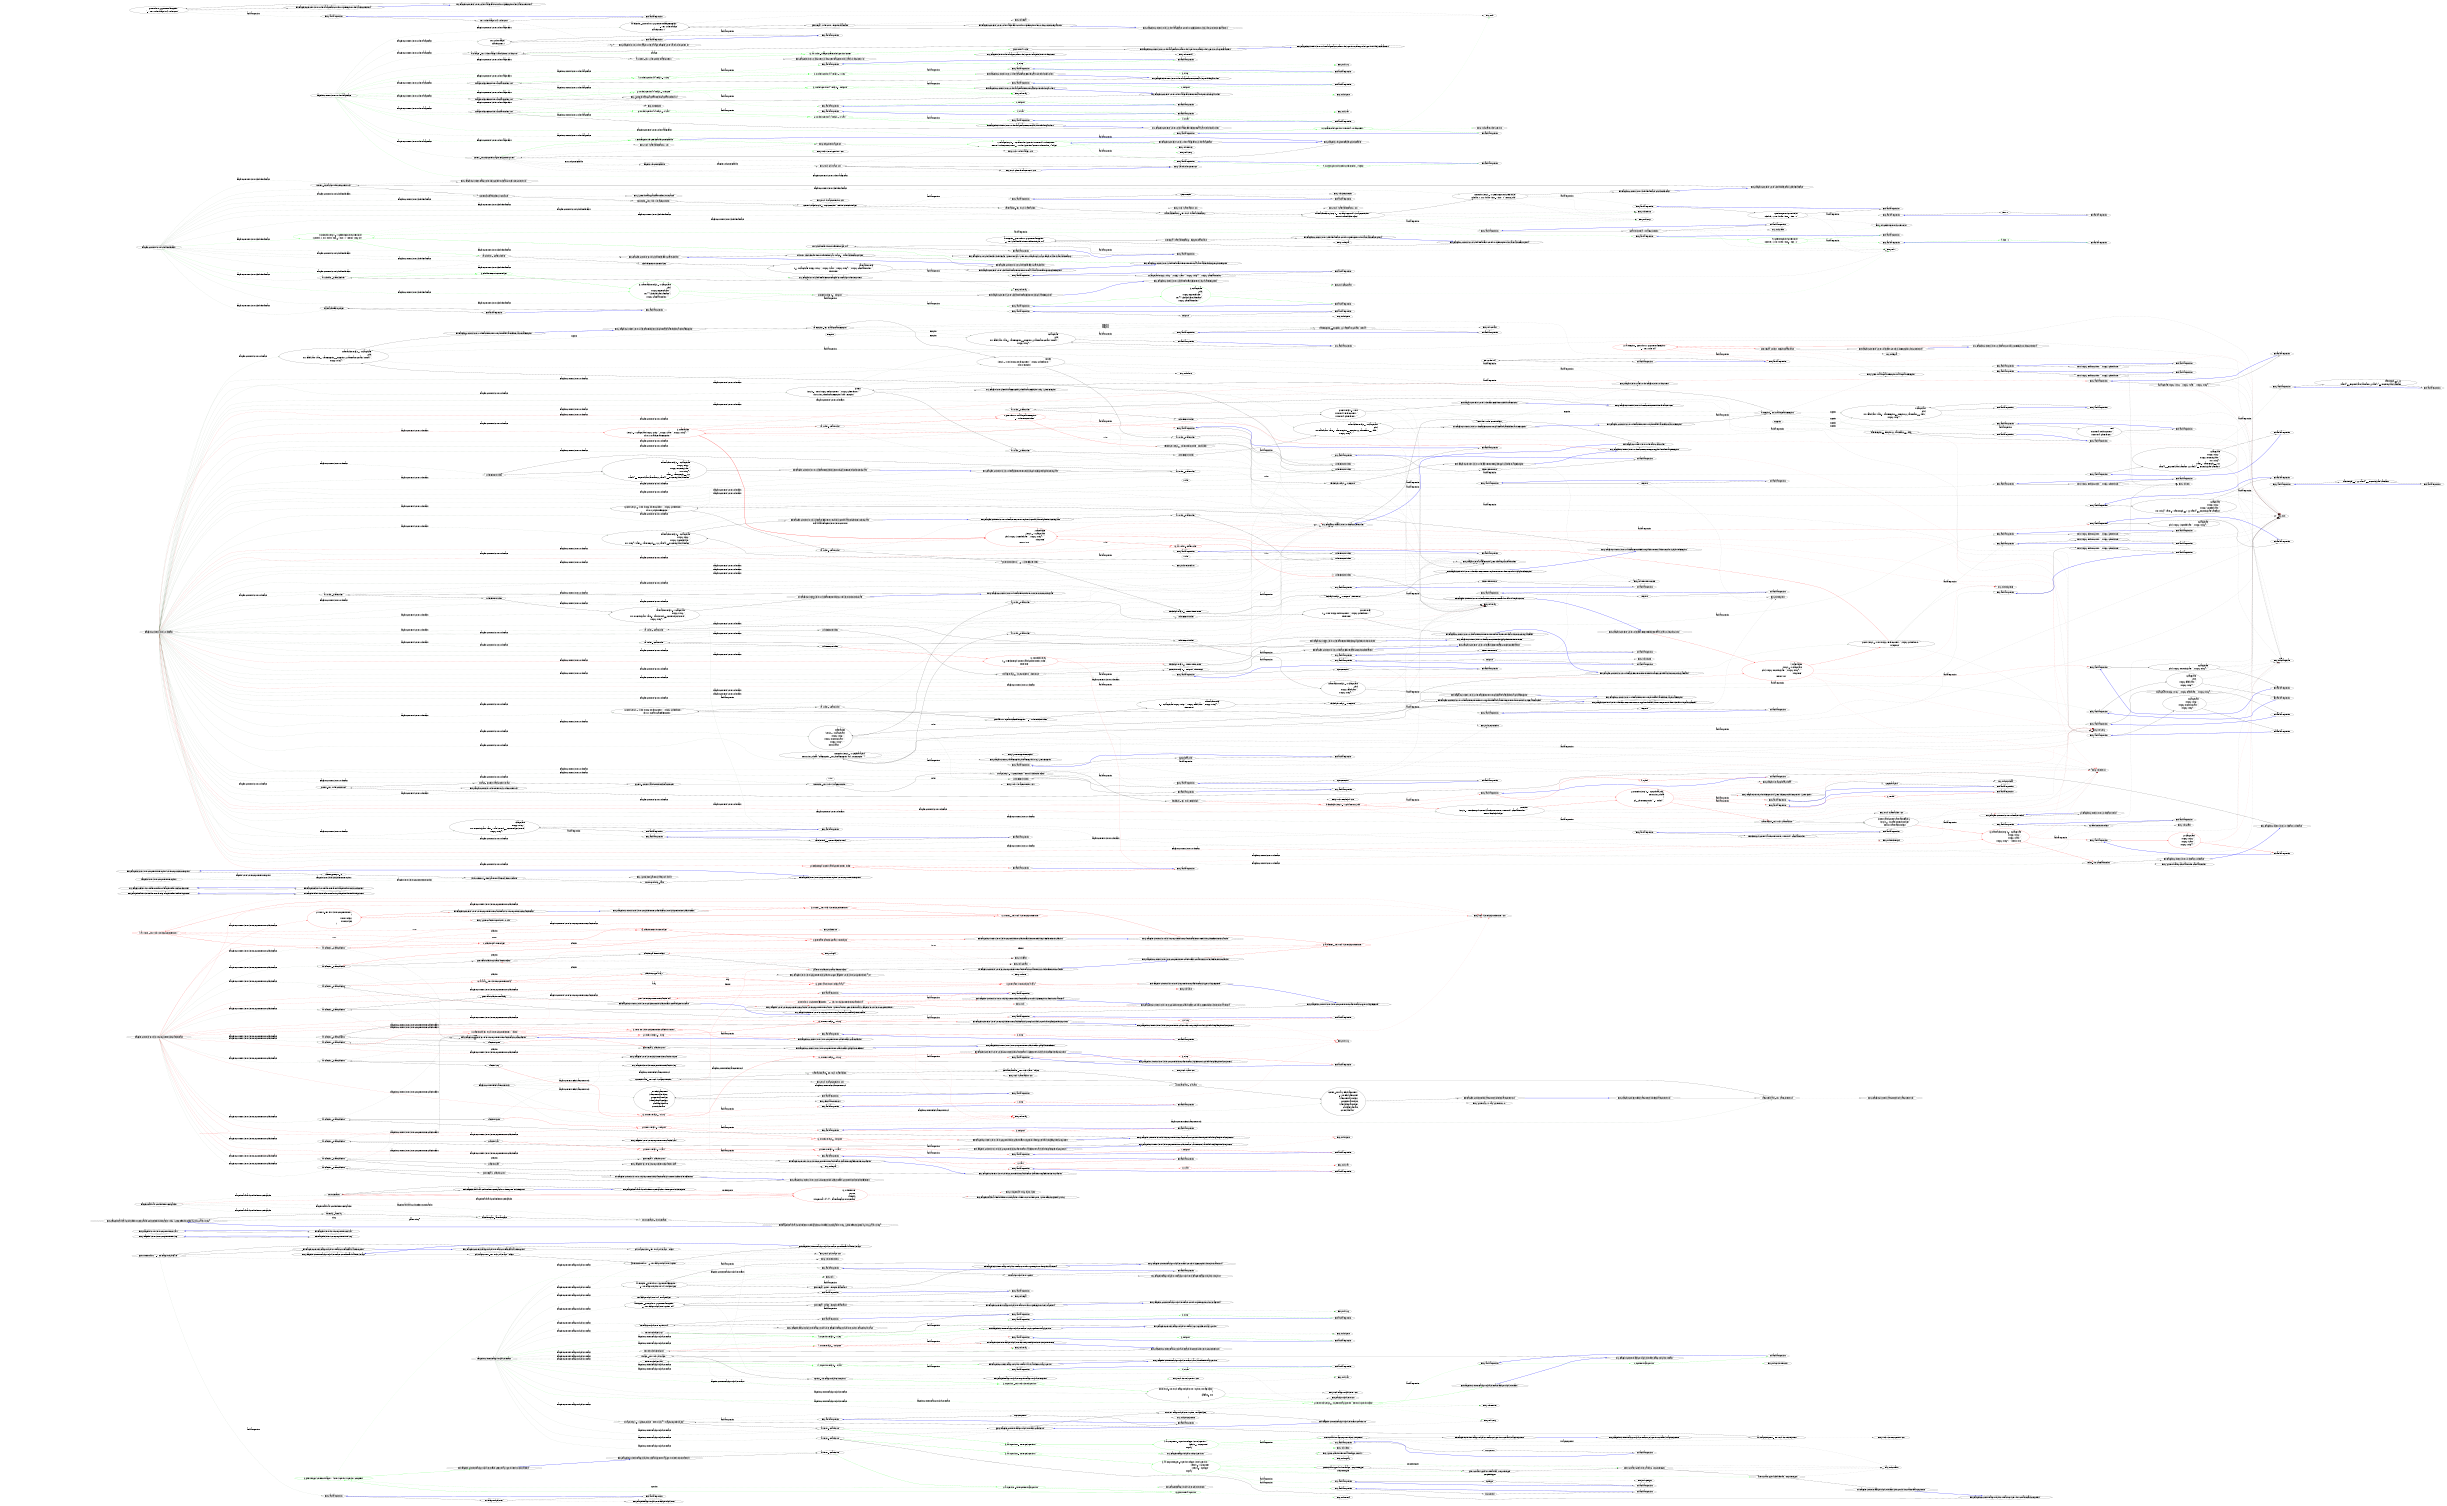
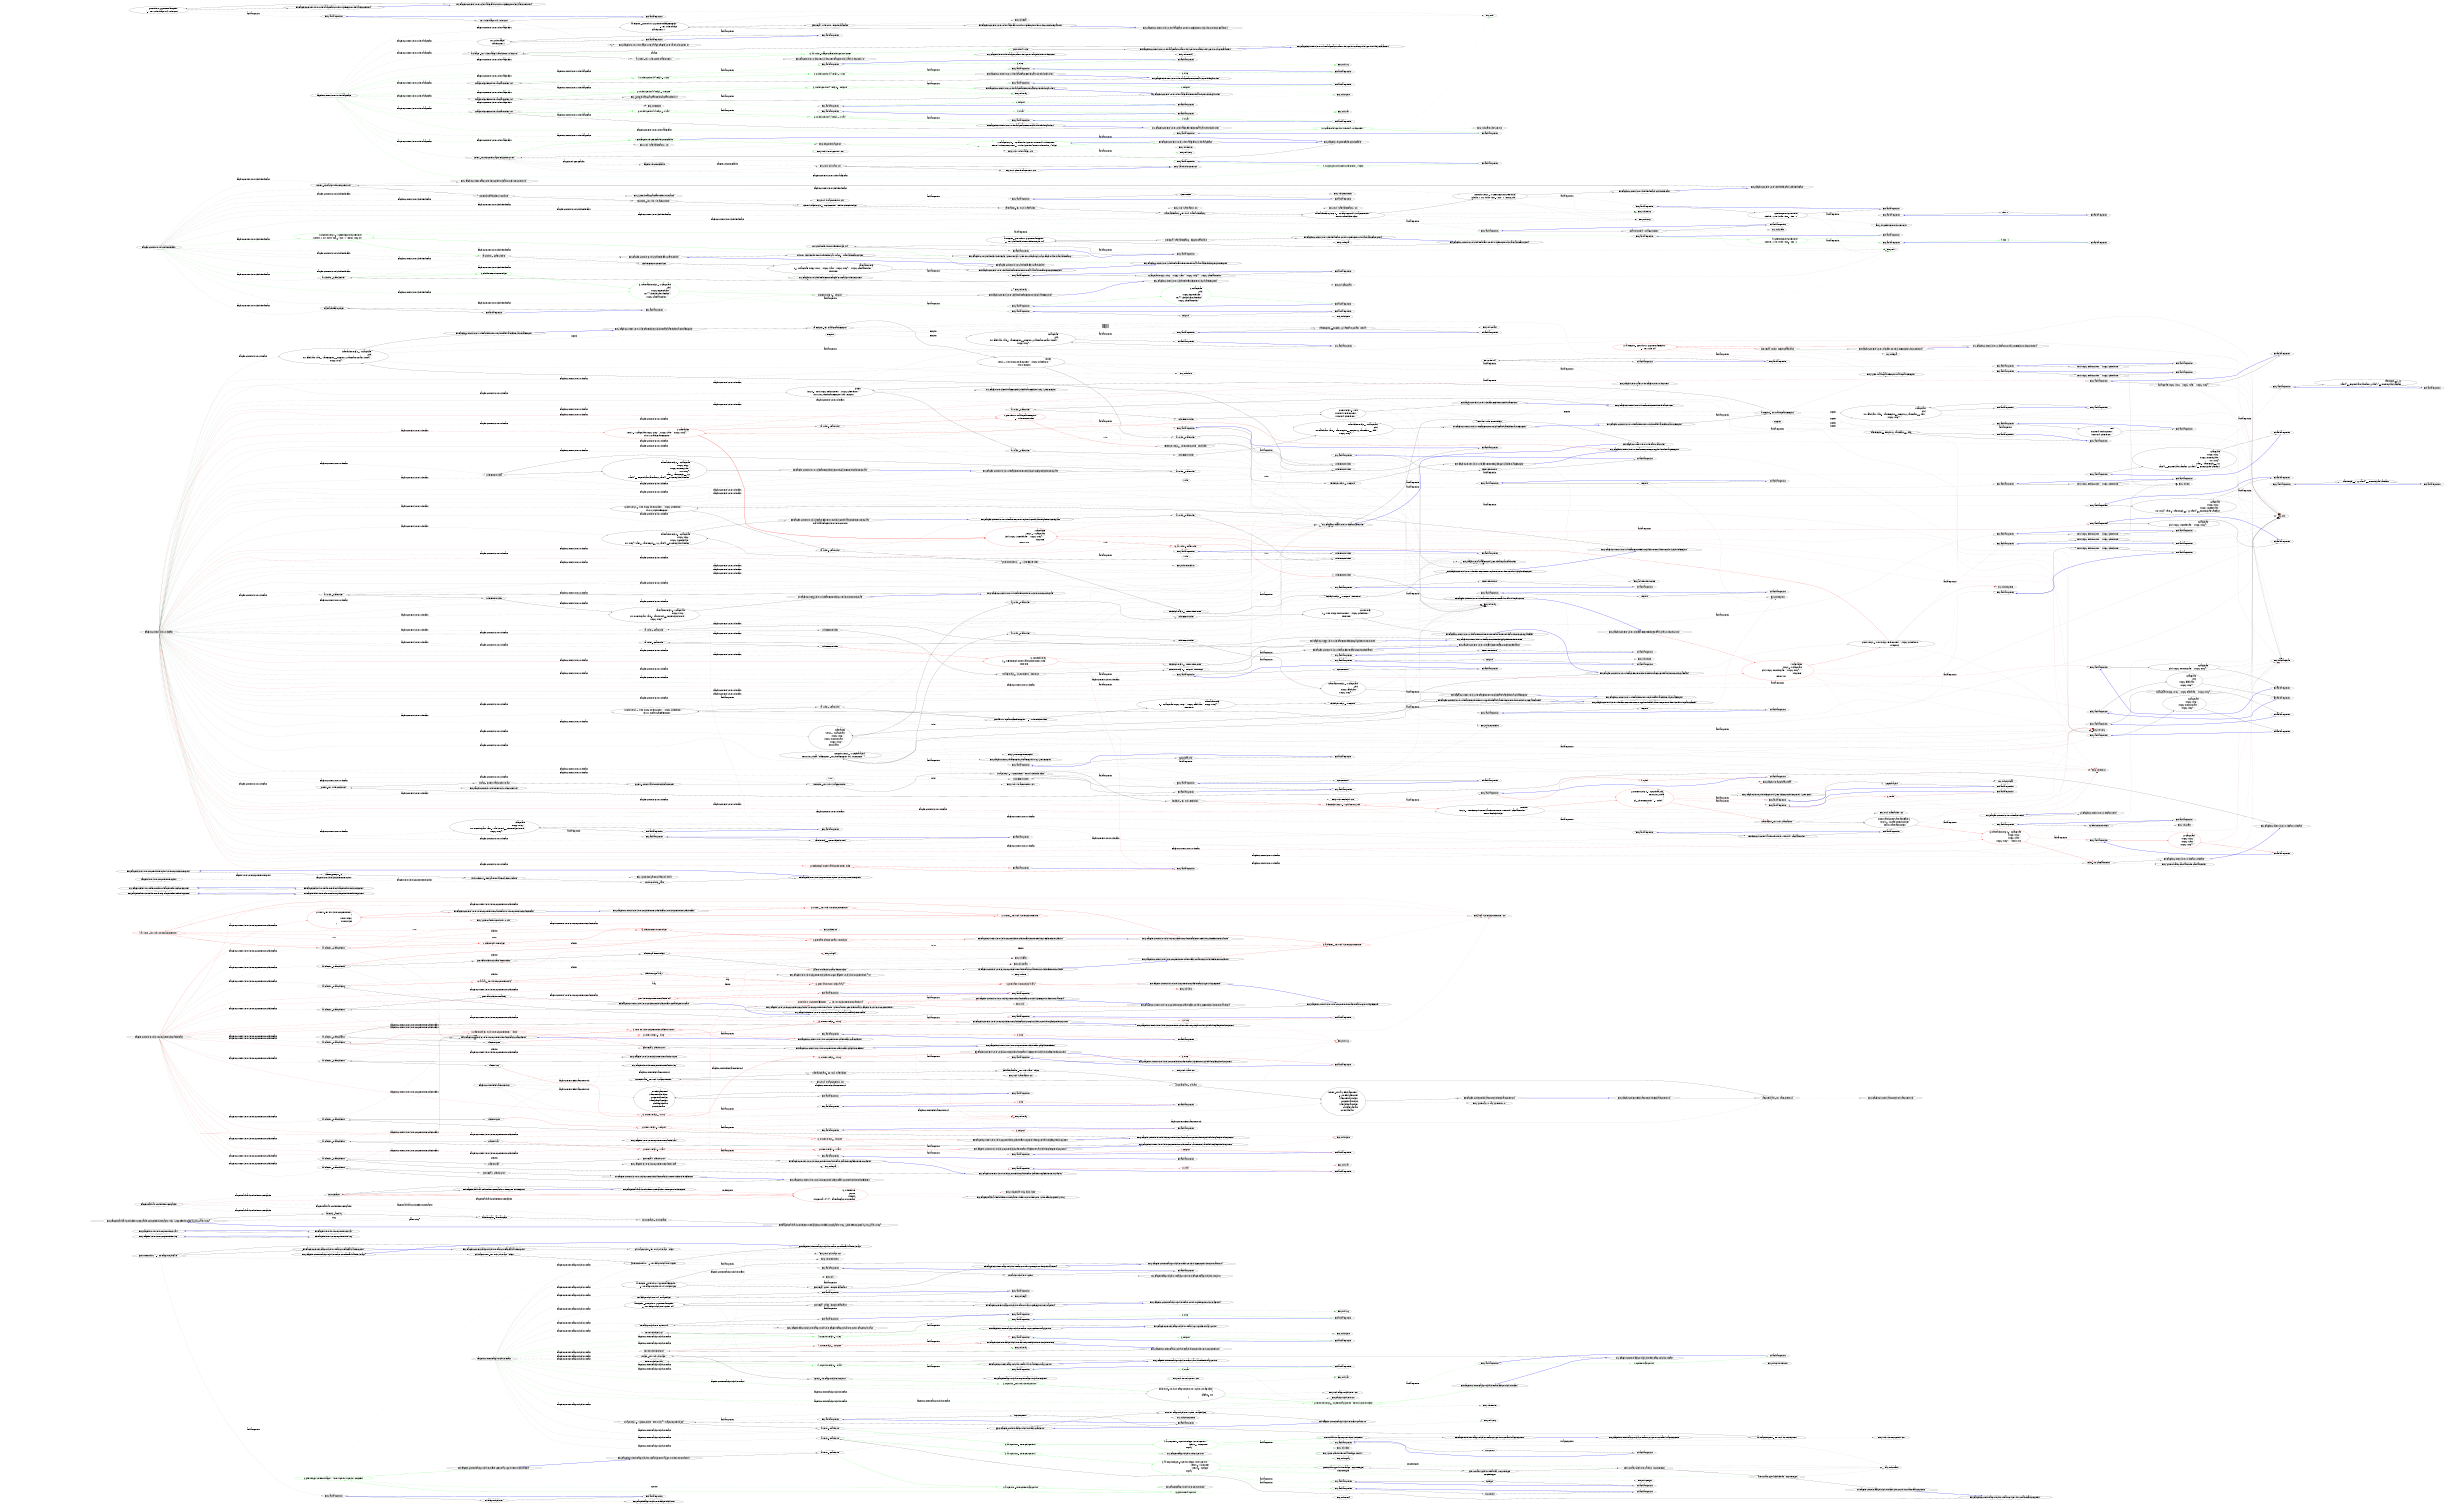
edge "HangFire.Web.GenericHandler" -> "Context = new HttpContextWrapper(HttpContext.Current)": label "Tests.Web.GenericHandler" -> "HangFire.Web.GenericHandler"
node "Entry Unk.FetchNextJob": removed
node "Entry ElectStateContext.cstr": removed
node "1: x.Start()": removed
